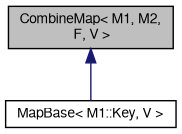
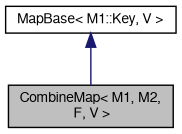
edge "MapBase< M1::Key, V >" -> "CombineMap< M1, M2, F, V >": reversed
